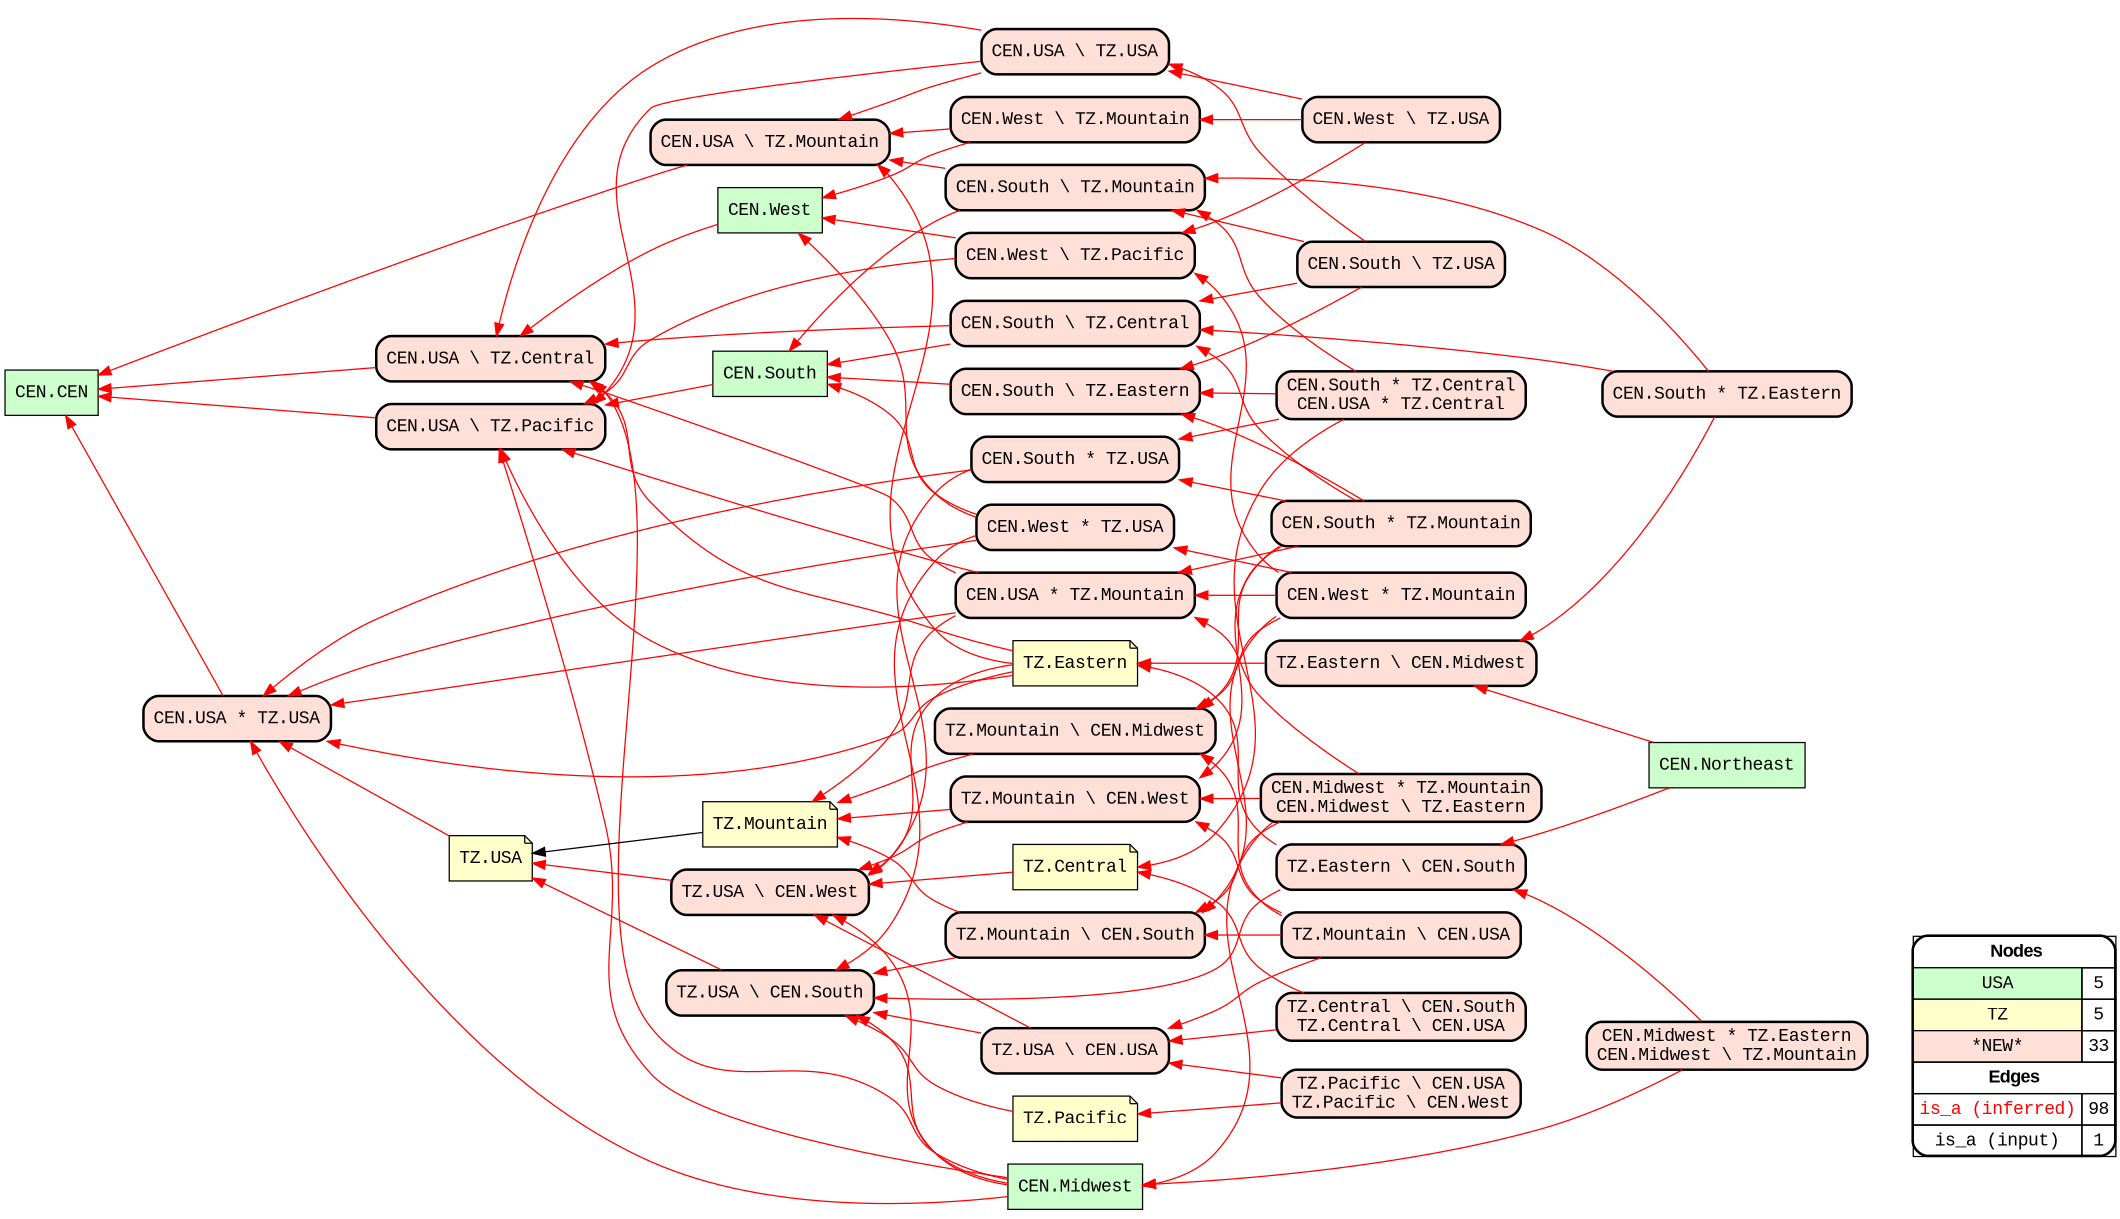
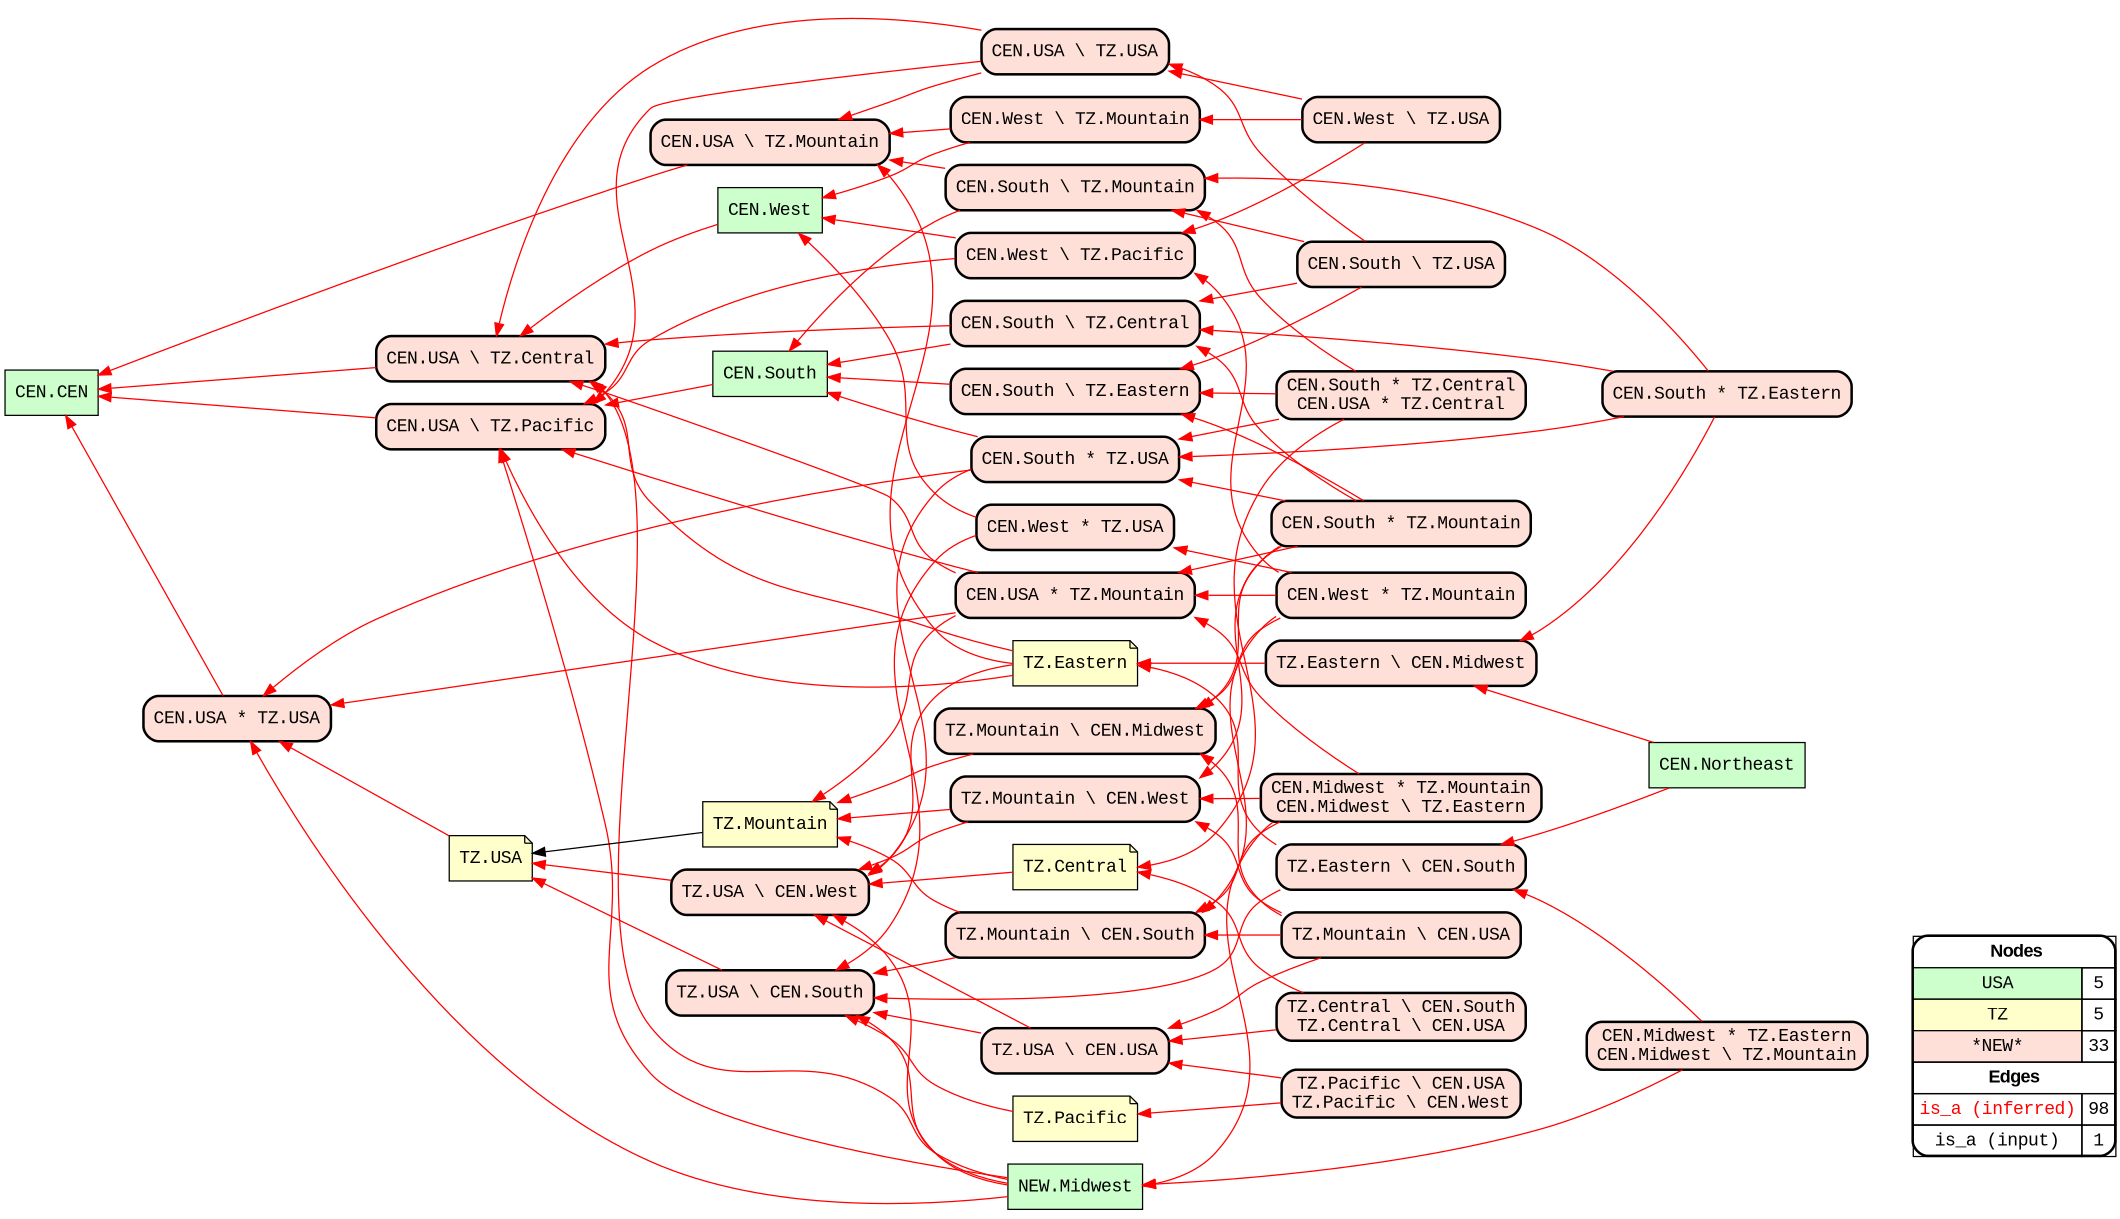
edge "CEN.West * TZ.USA" -> "CEN.South": now "CEN.South * TZ.USA" -> "CEN.South"
edge "CEN.South * TZ.Eastern" -> "CEN.South * TZ.USA": added
edge "CEN.West * TZ.USA" -> "CEN.USA * TZ.USA": removed
edge "TZ.Eastern" -> "CEN.USA * TZ.USA": removed
node "CEN.Midwest": label "CEN.Midwest" -> "NEW.Midwest"
